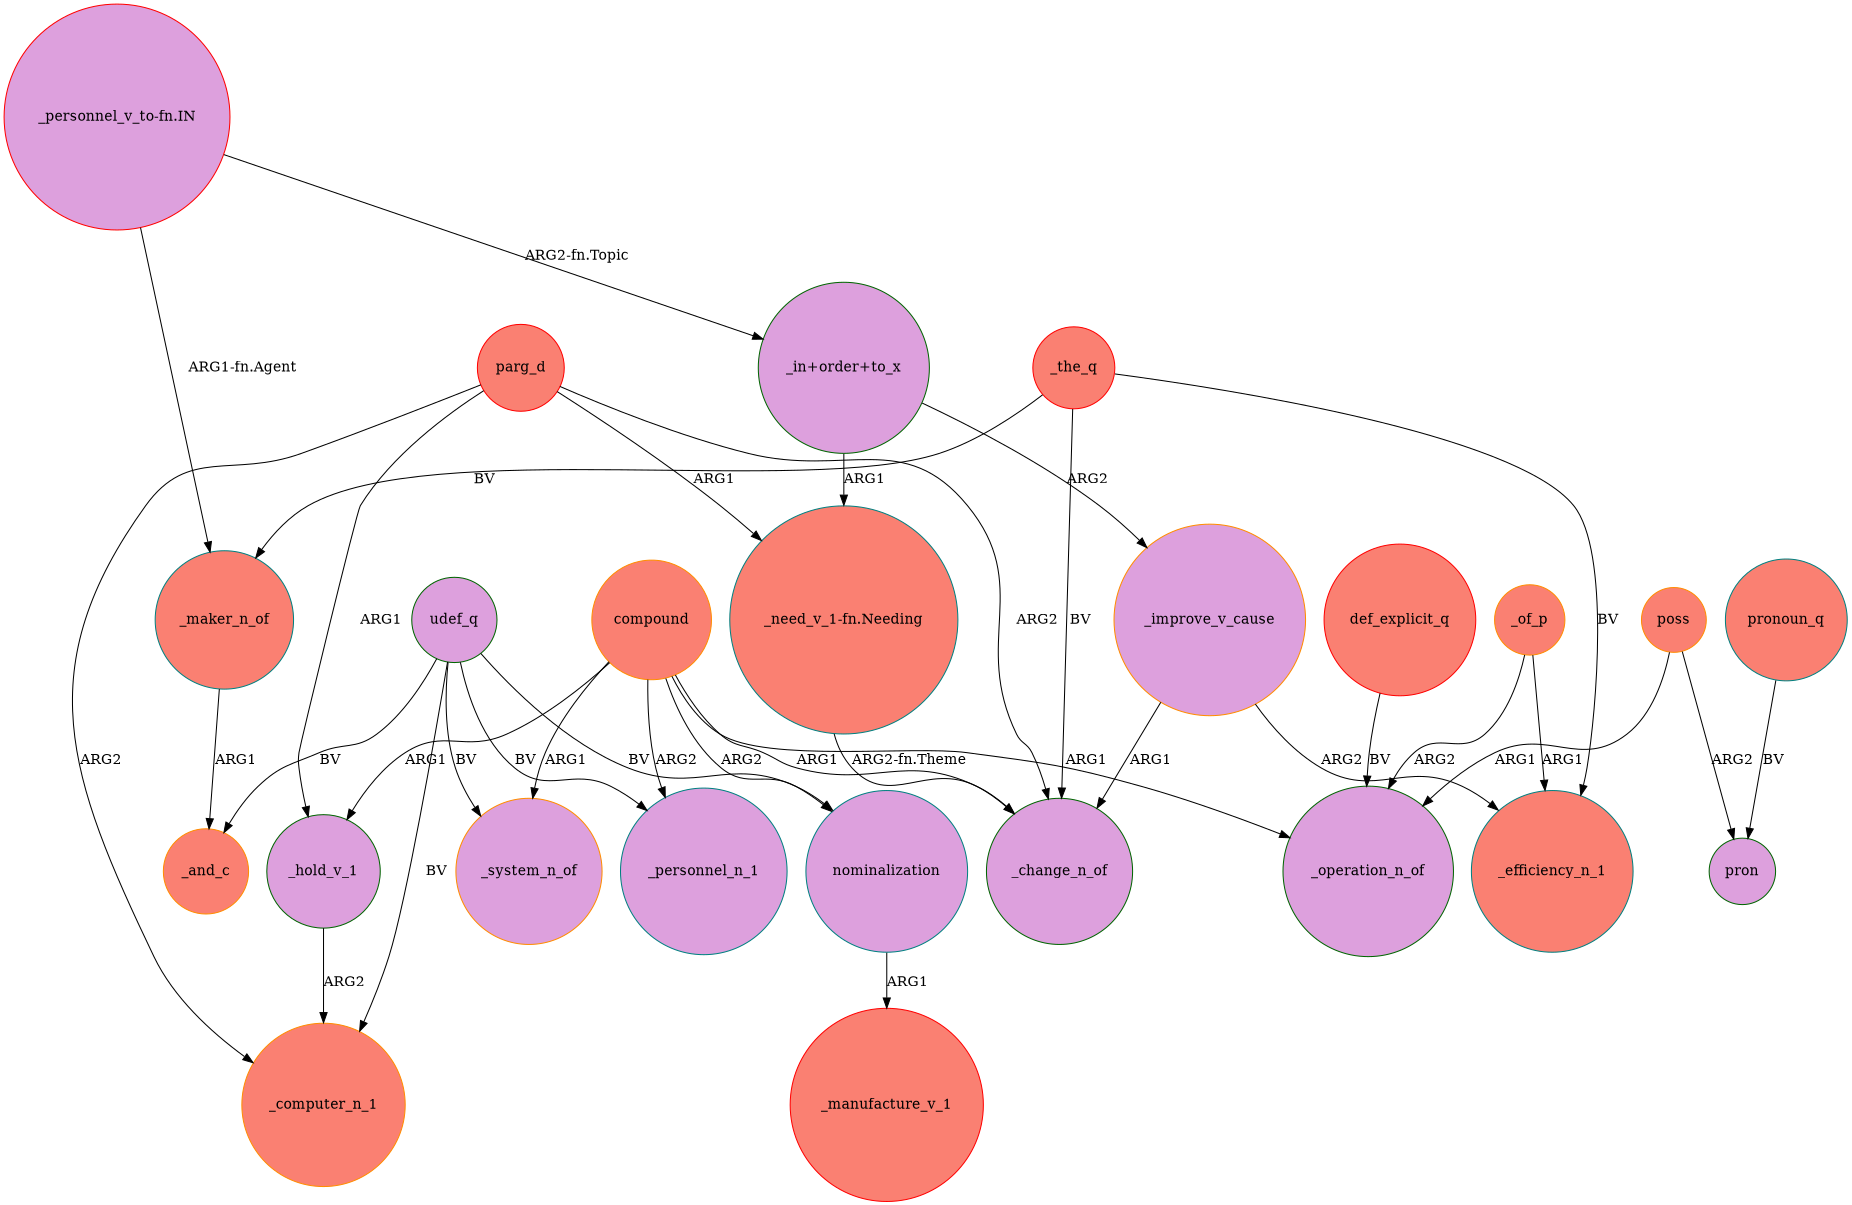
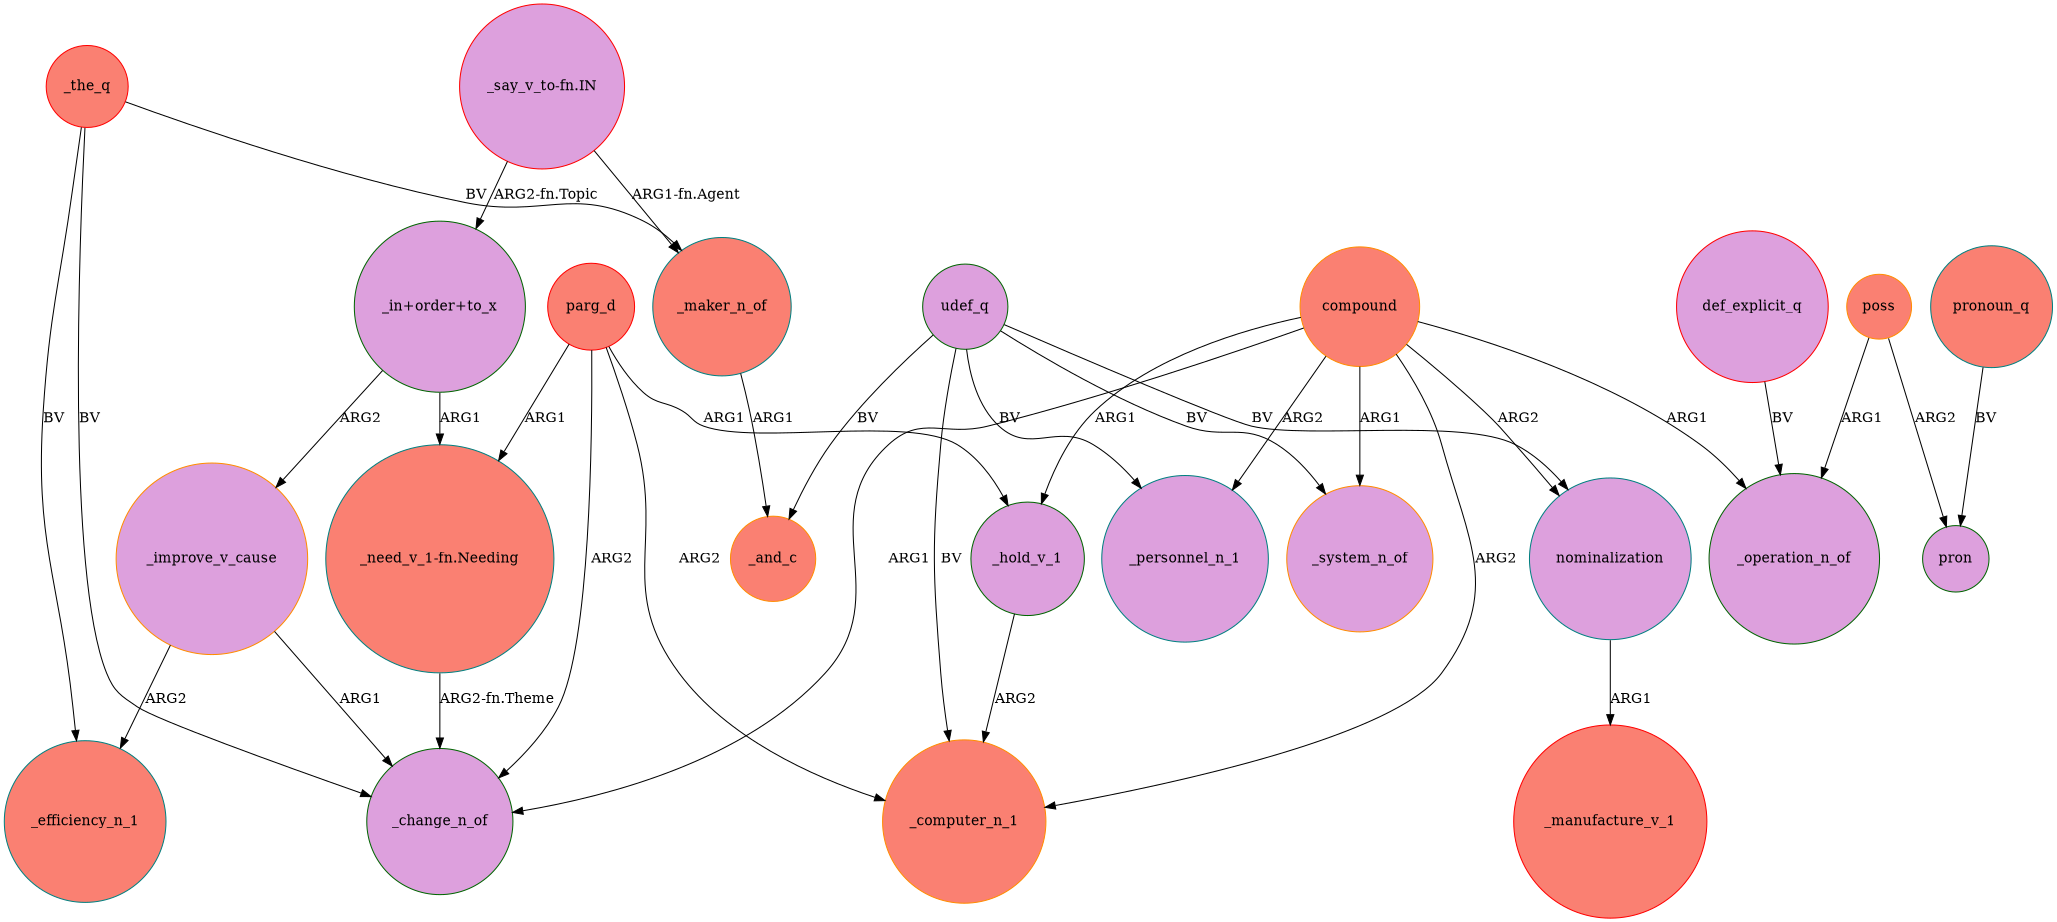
node "_personnel_v_to-fn.IN": label "_personnel_v_to-fn.IN" -> "_say_v_to-fn.IN"
node "def_explicit_q": fillcolor salmon -> plum
node "_of_p": removed
edge "compound" -> "_computer_n_1": added, label "ARG2"
